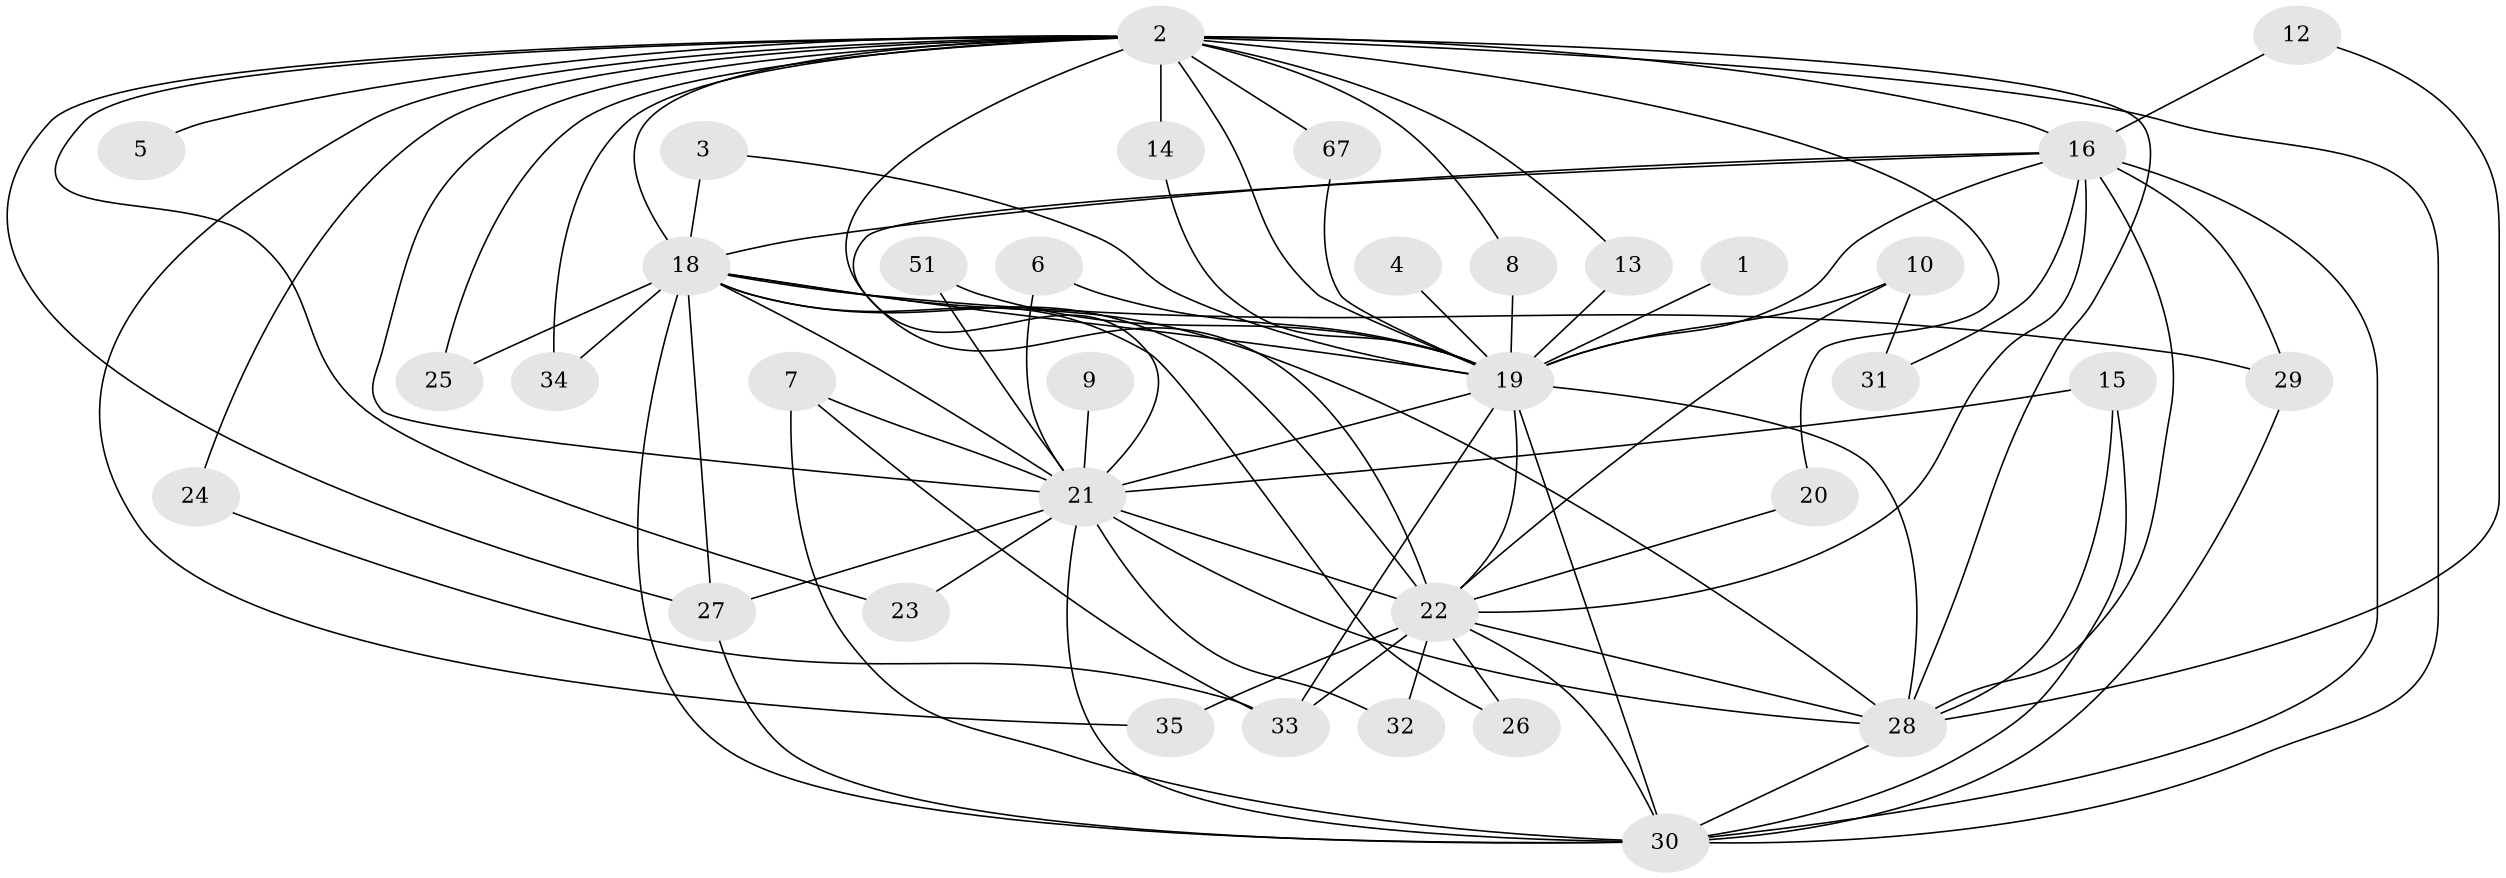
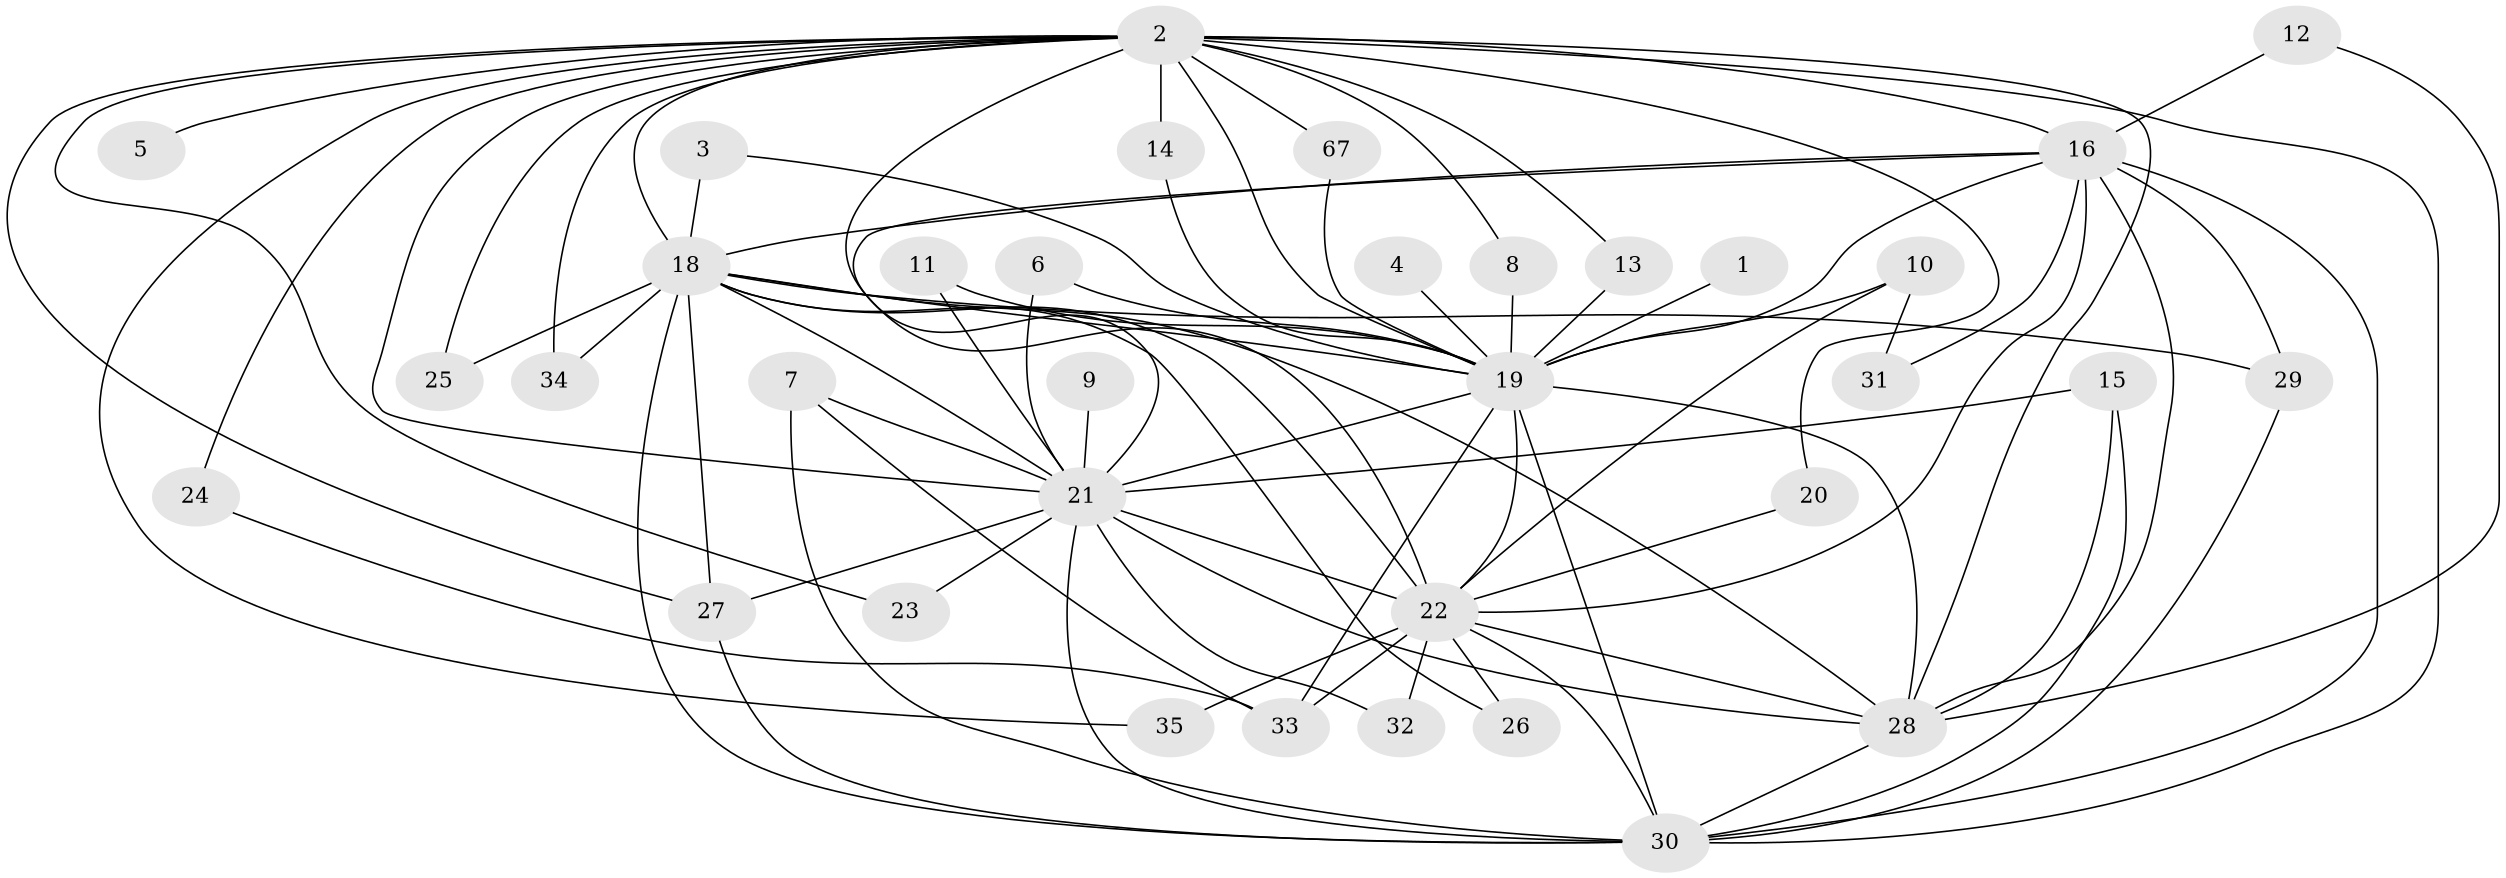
node "51": label "51" -> "11"
